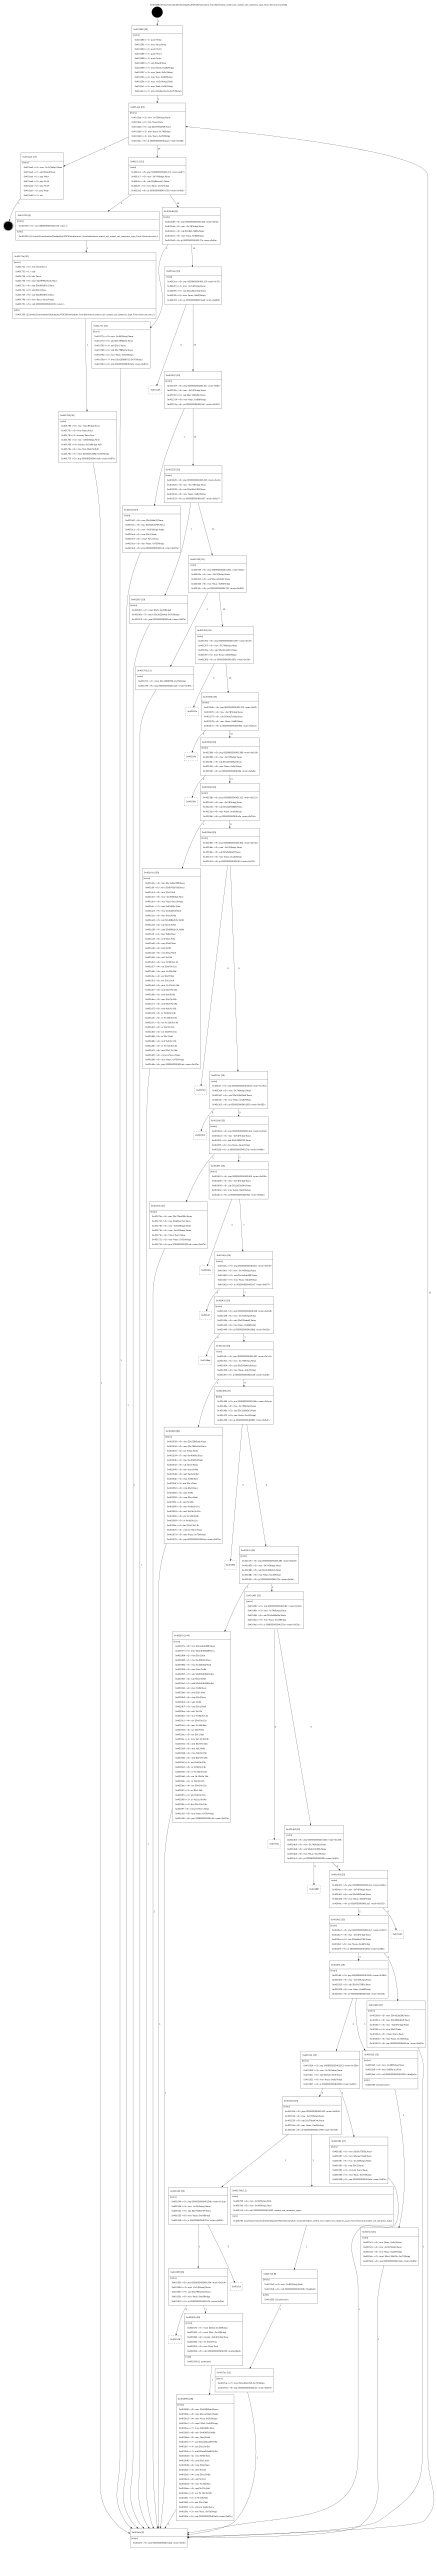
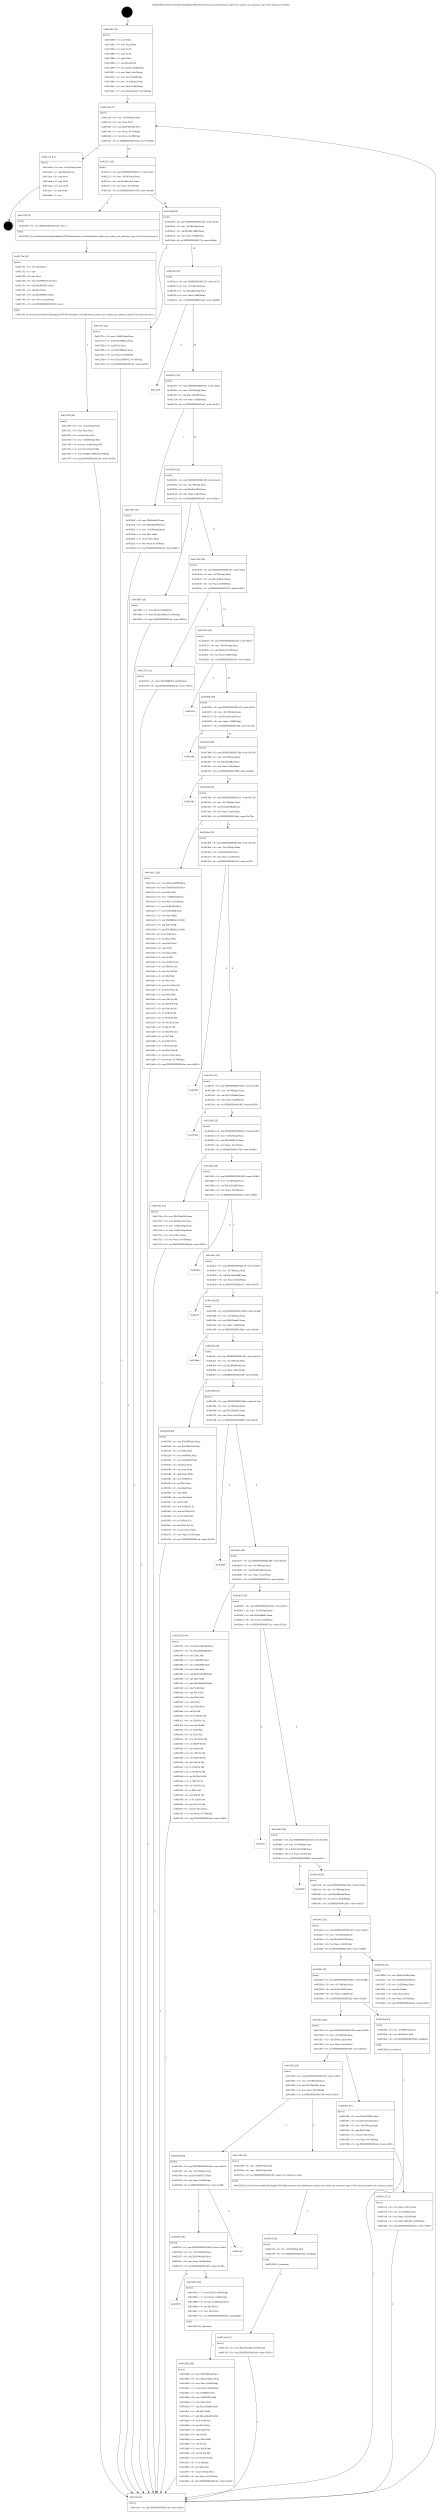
node "0x401ab1": removed
edge "0x40160d [27]" -> "0x401afe [5]": removed, label "1"
